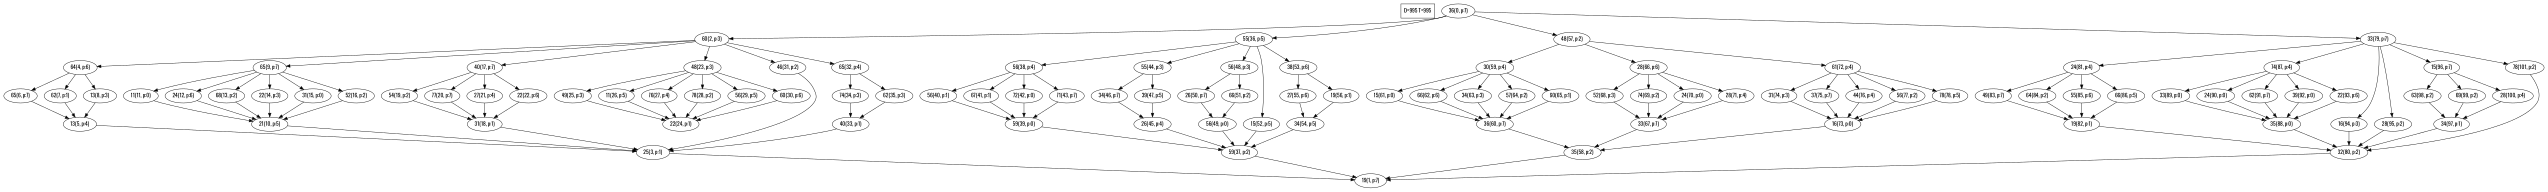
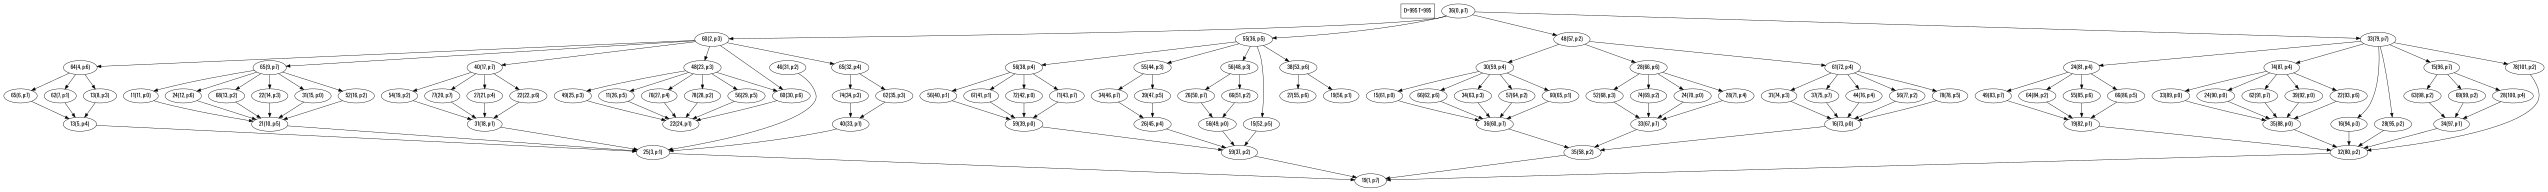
edge "60(2, p:3)" -> "46(31, p:2)": now "60(2, p:3)" -> "60(30, p:6)"
node "34(54, p:5)": removed
